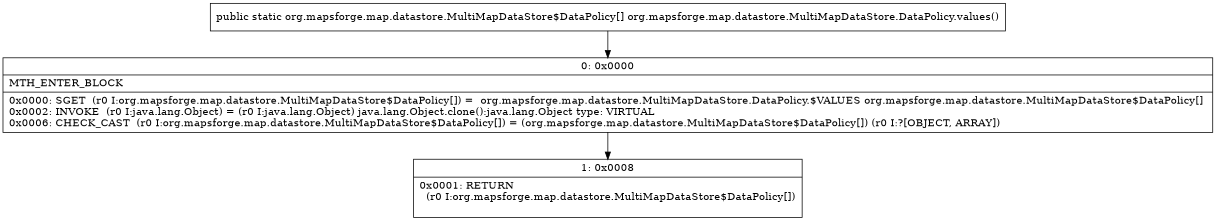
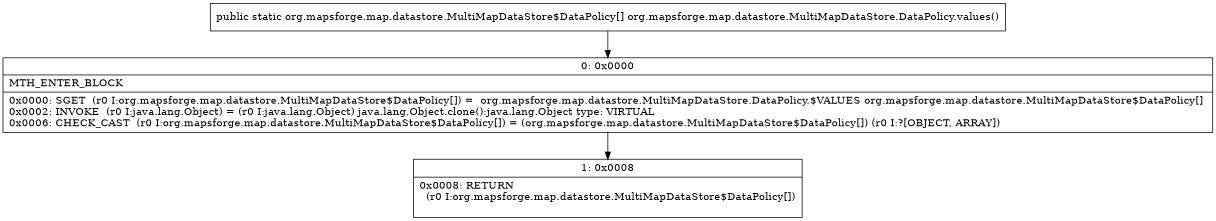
node "1: 0x0008": text "0x0001: RETURN" -> "0x0008: RETURN"
